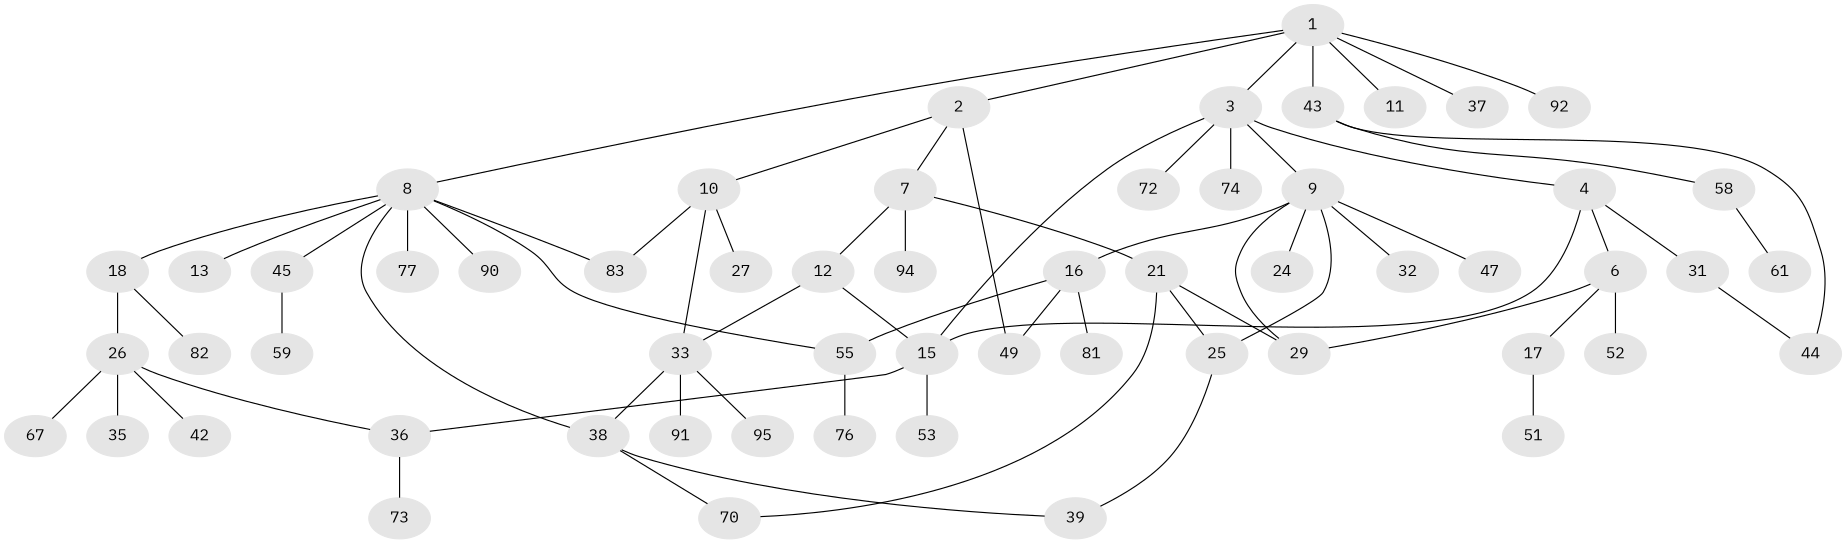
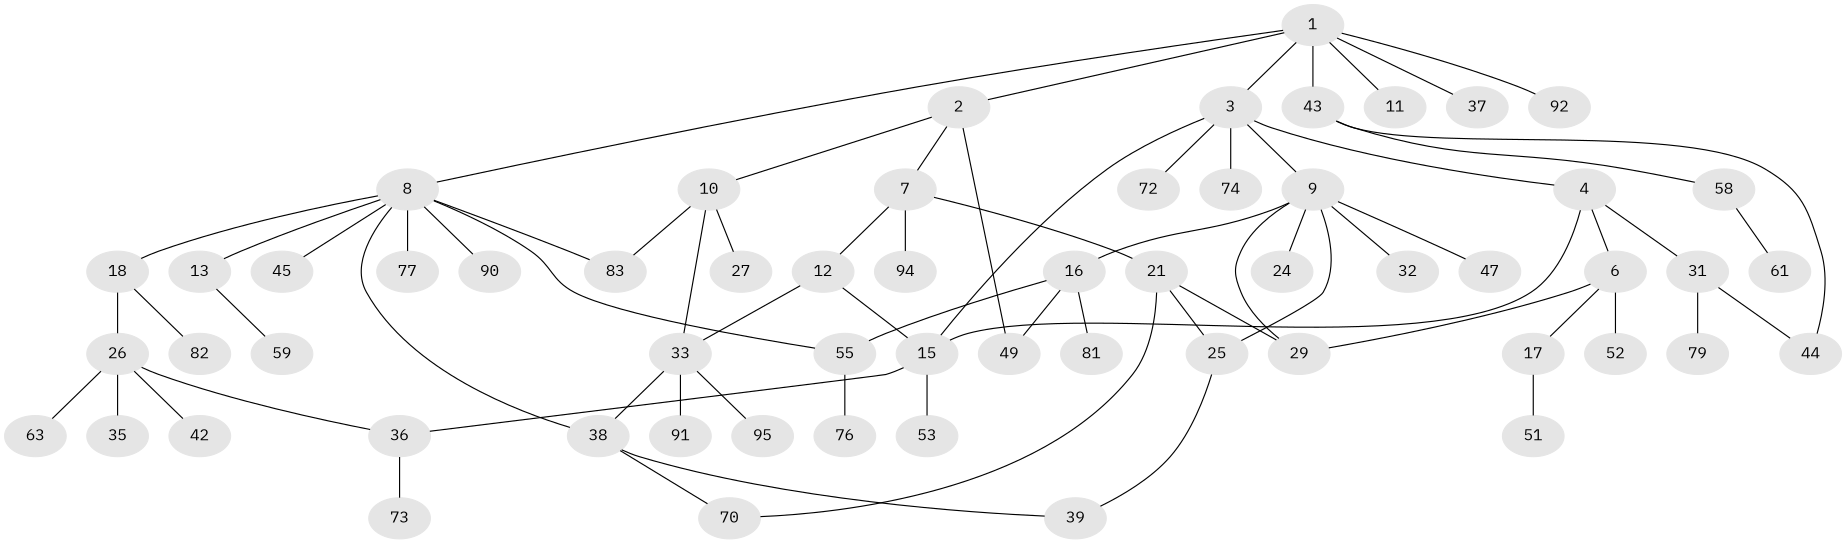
edge "45" -- "59": now "13" -- "59"
node "79": added
node "67": label "67" -> "63"
